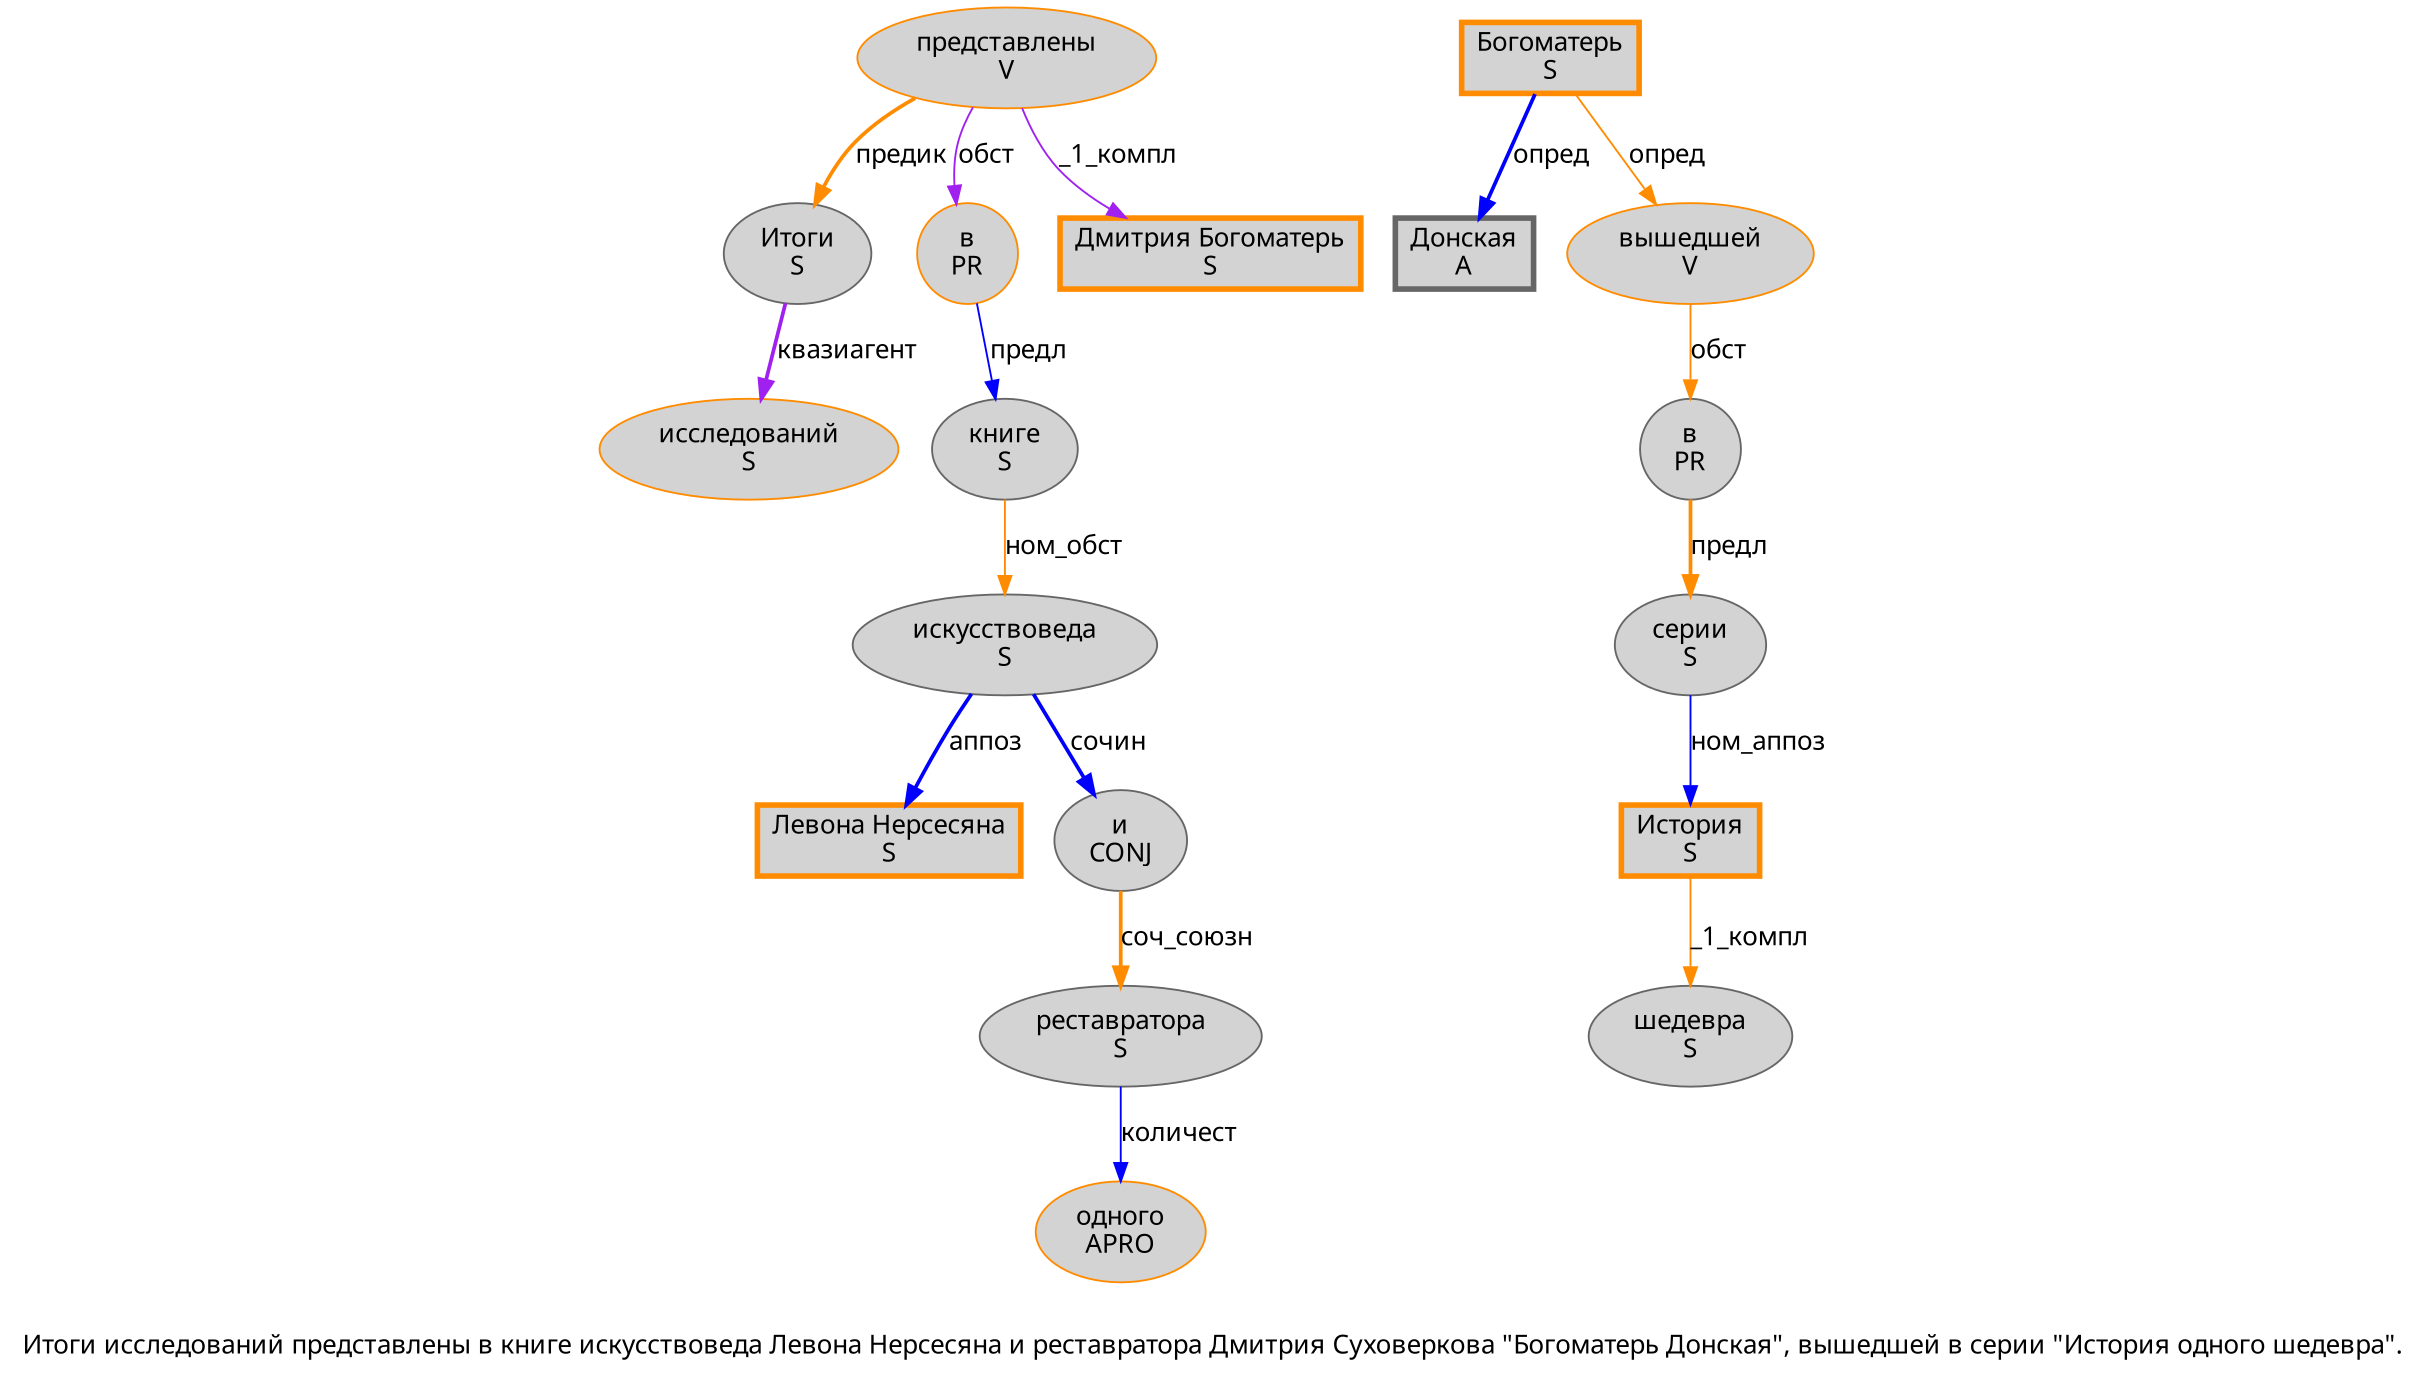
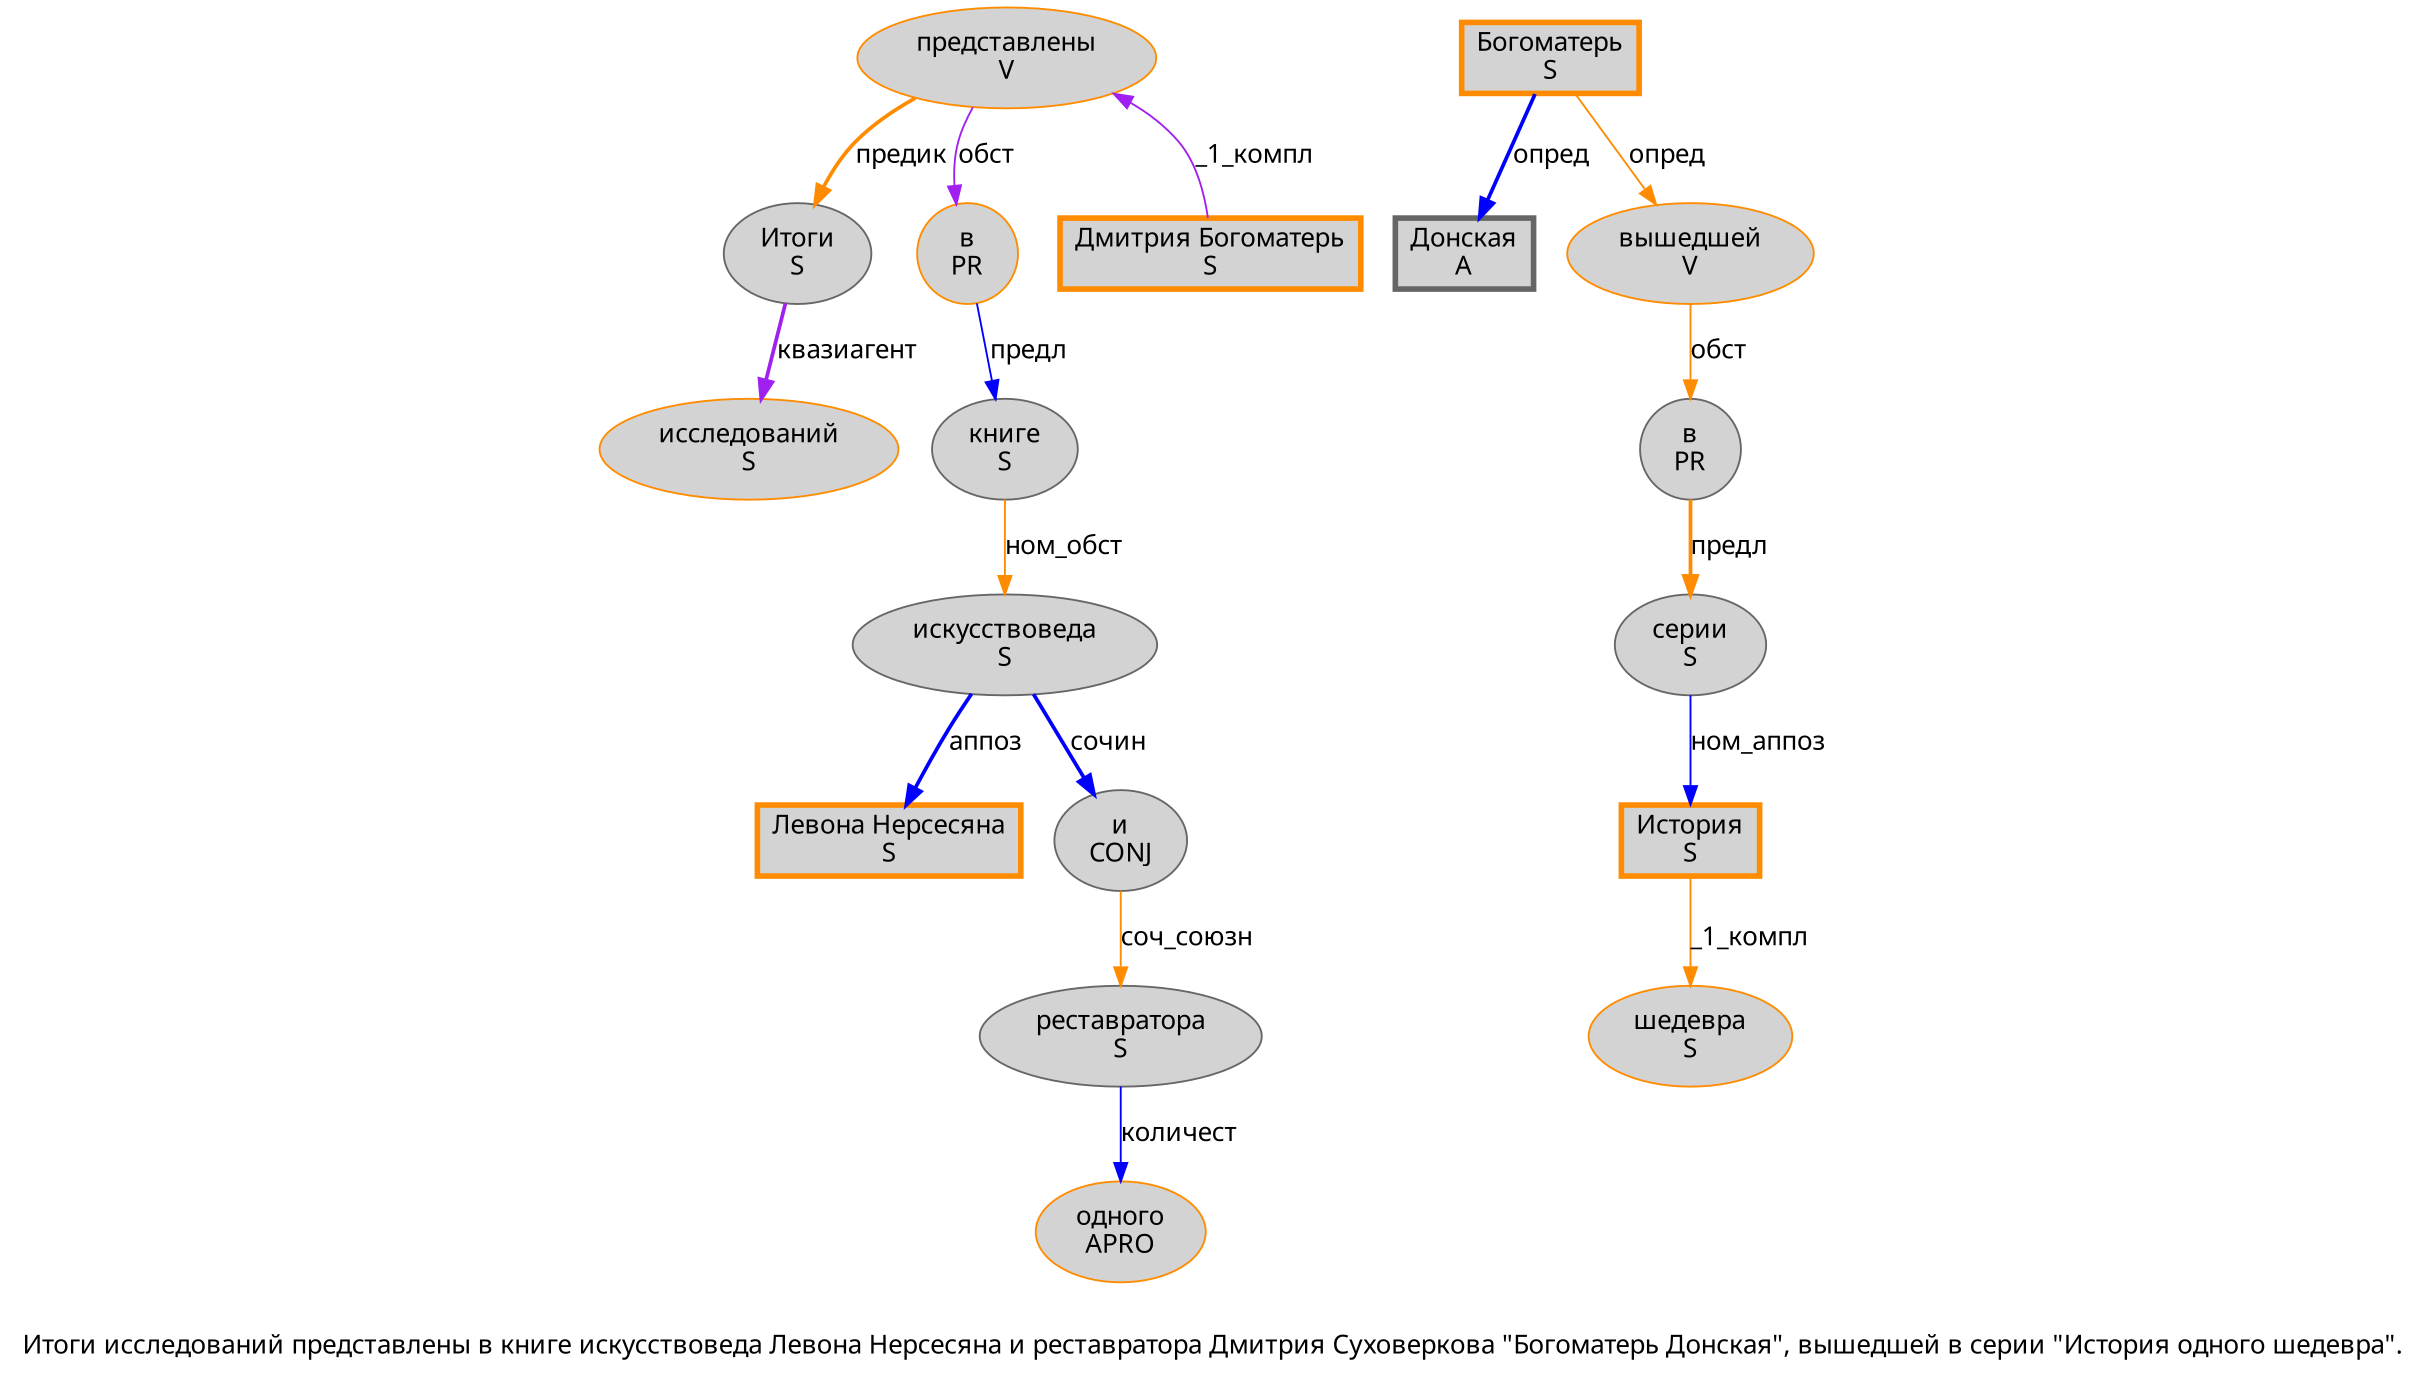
edge "представлены V" -> "Дмитрия Богоматерь S": reversed
edge "и CONJ" -> "реставратора S": style bold -> solid
node "шедевра S": color gray40 -> darkorange
